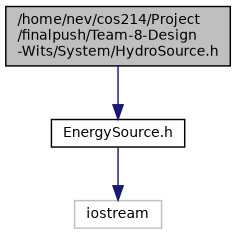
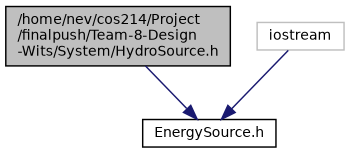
edge "EnergySource.h" -> "iostream": reversed
